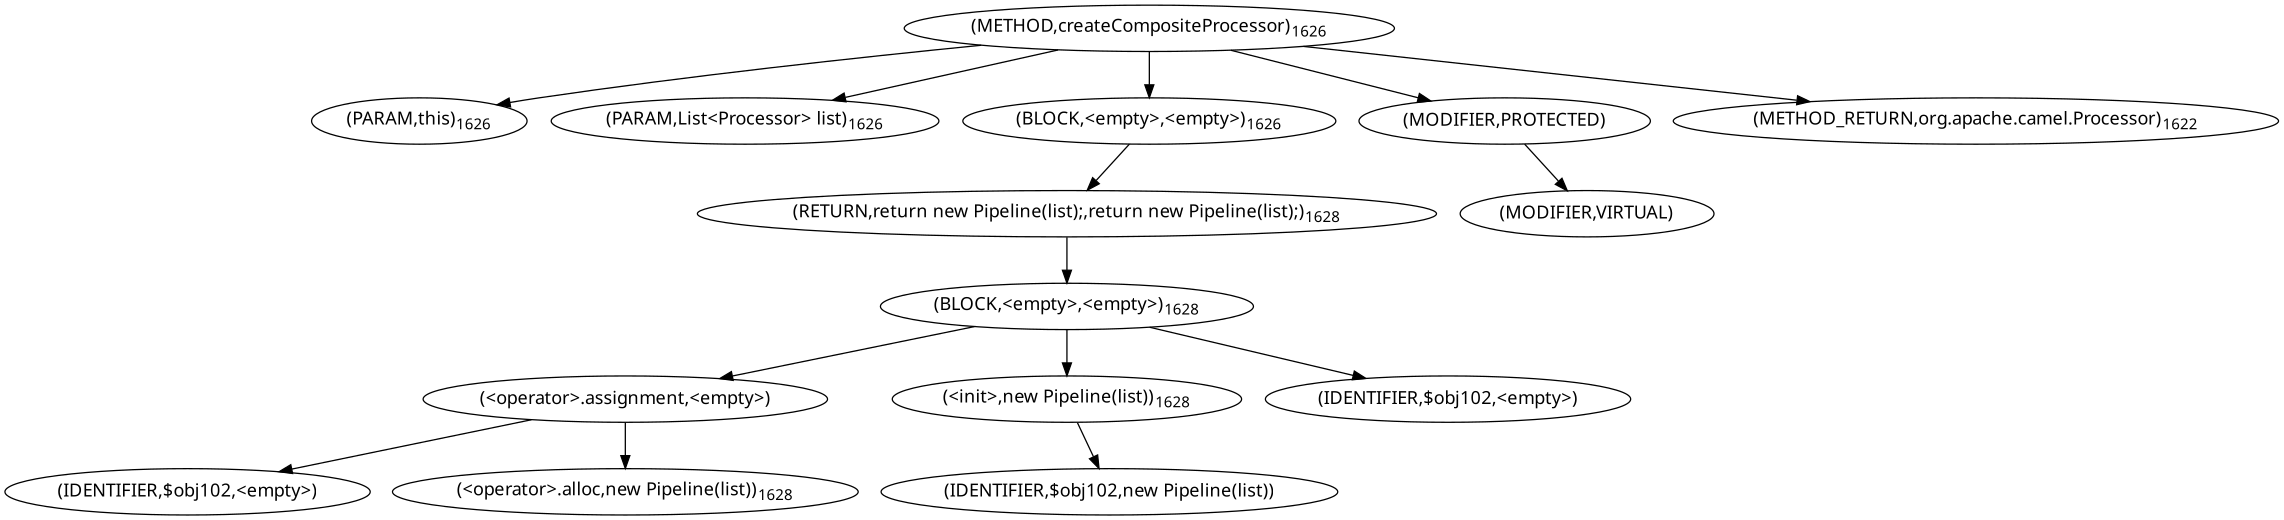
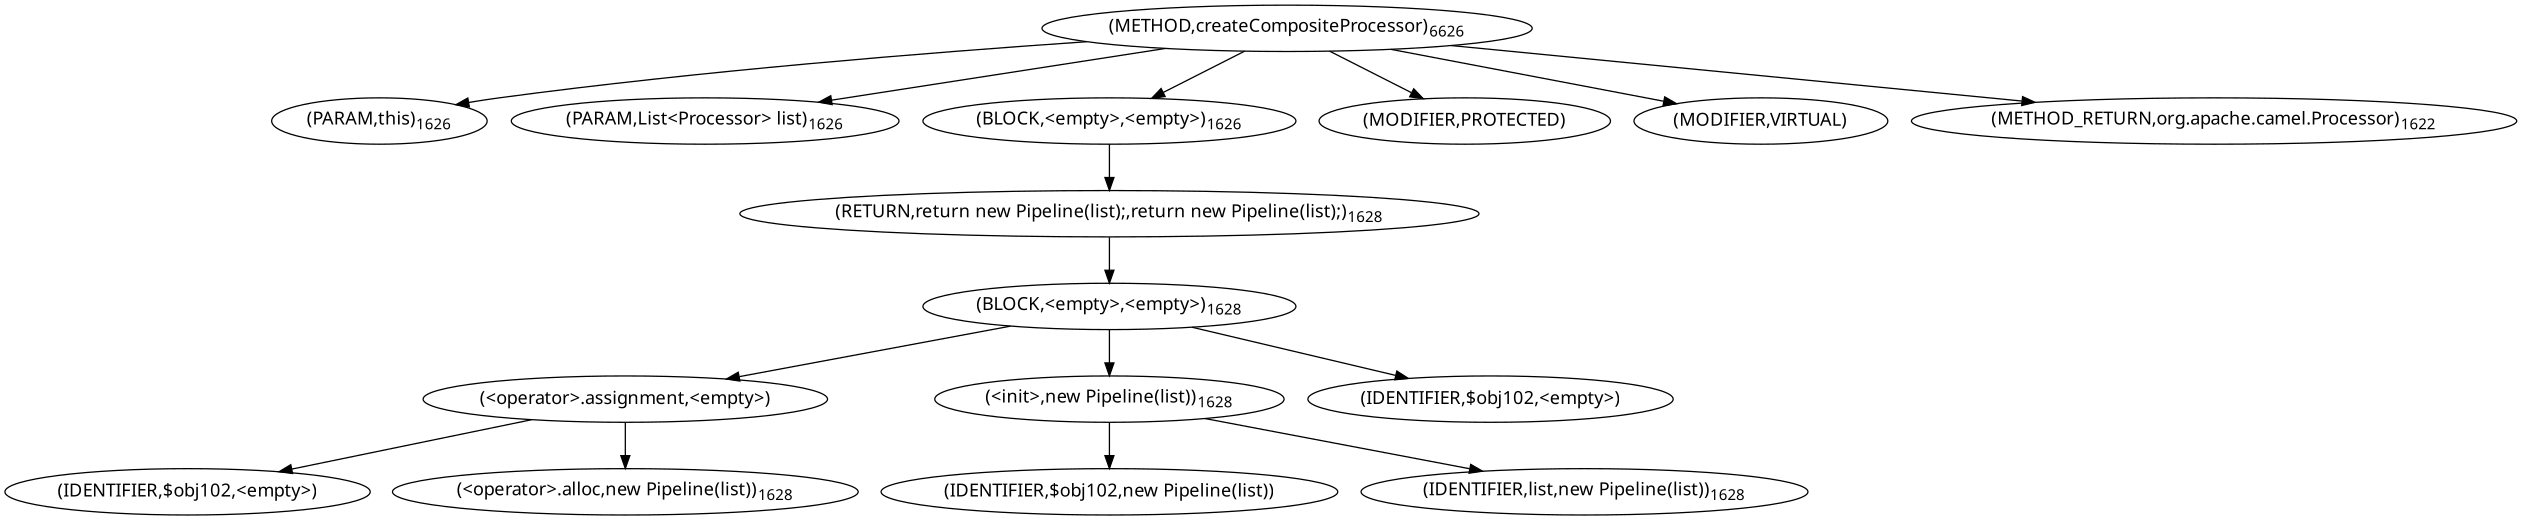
node "(METHOD,createCompositeProcessor)": text "1626" -> "6626"
edge "(MODIFIER,PROTECTED)" -> "(MODIFIER,VIRTUAL)": now "(METHOD,createCompositeProcessor)" -> "(MODIFIER,VIRTUAL)"
node "(IDENTIFIER,list,new Pipeline(list))": added
